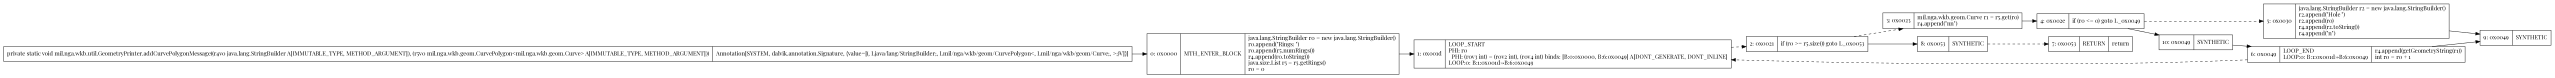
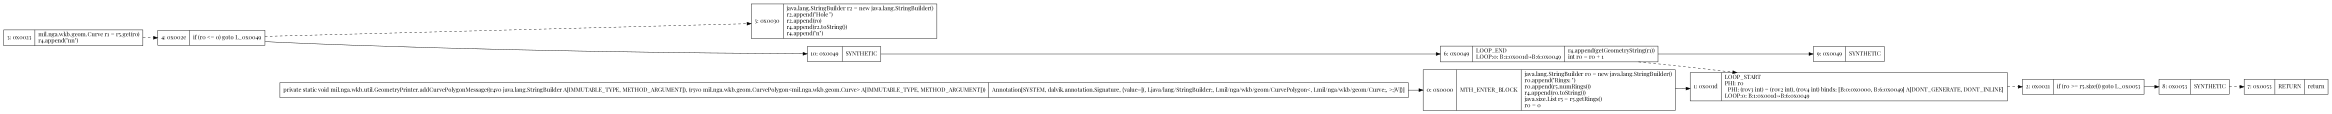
edge "3: 0x0023" -> "4: 0x002e": style solid -> dashed
edge "5: 0x0030" -> "9: 0x0049": removed
edge "2: 0x0021" -> "3: 0x0023": removed
